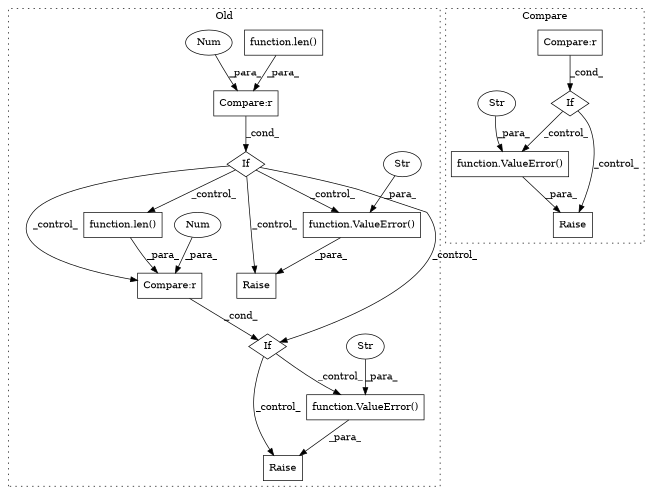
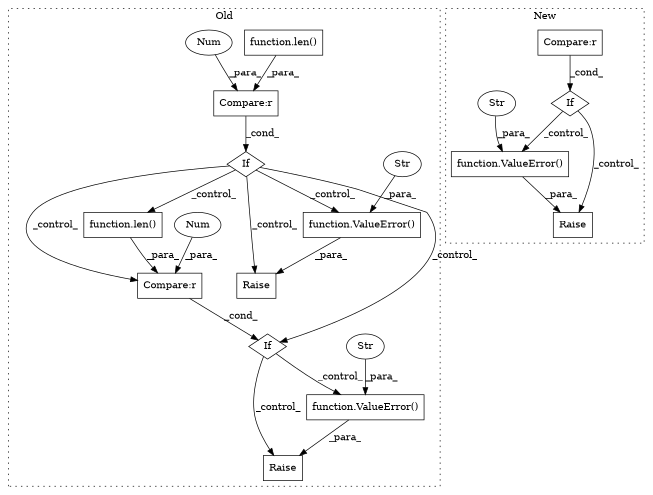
cluster "Compare": label "Compare" -> "New"
